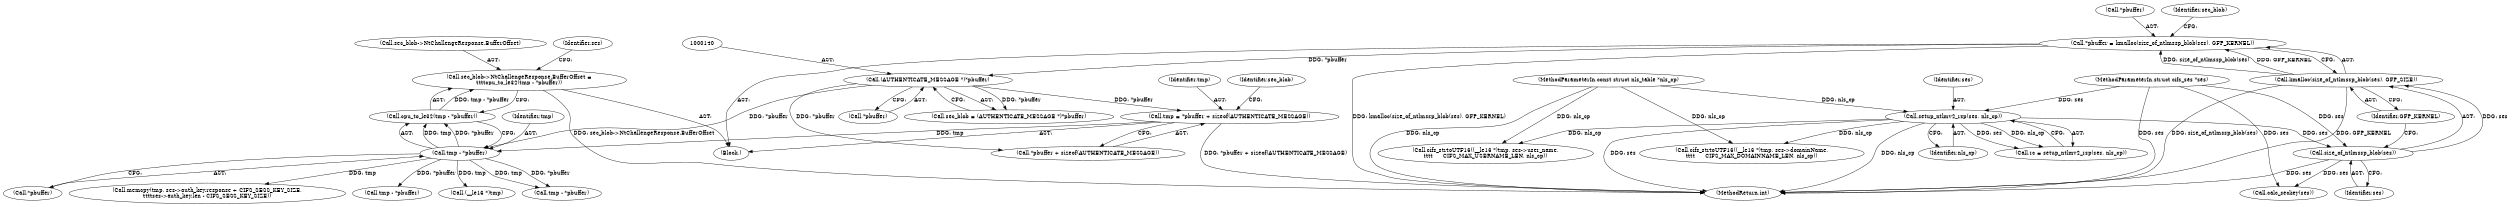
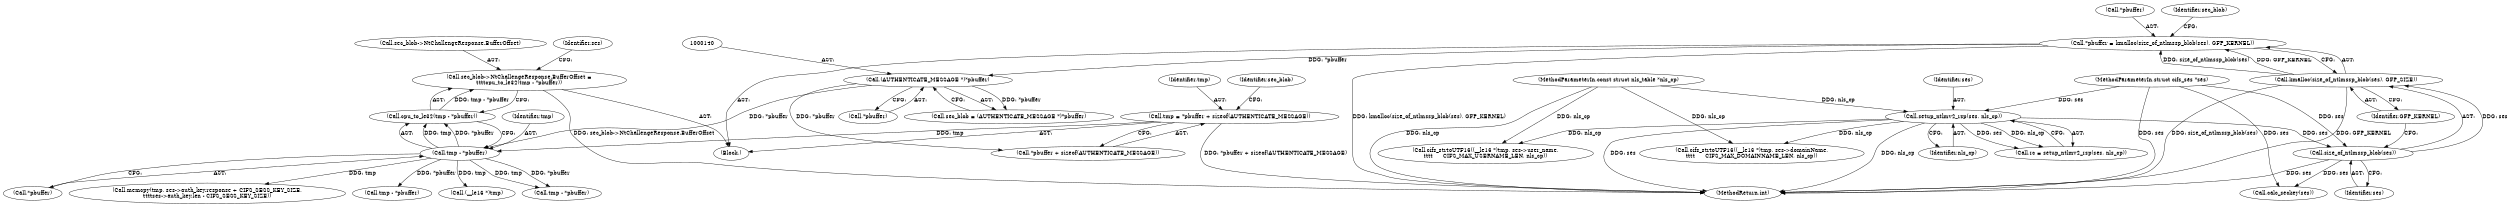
edge "(Call,(AUTHENTICATE_MESSAGE *)*pbuffer)" -> "(Call,tmp = *pbuffer + sizeof(AUTHENTICATE_MESSAGE))": removed, label "DDG: *pbuffer"
